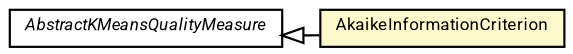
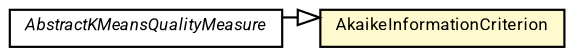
edge "AkaikeInformationCriterion" -> "AbstractKMeansQualityMeasure": reversed
